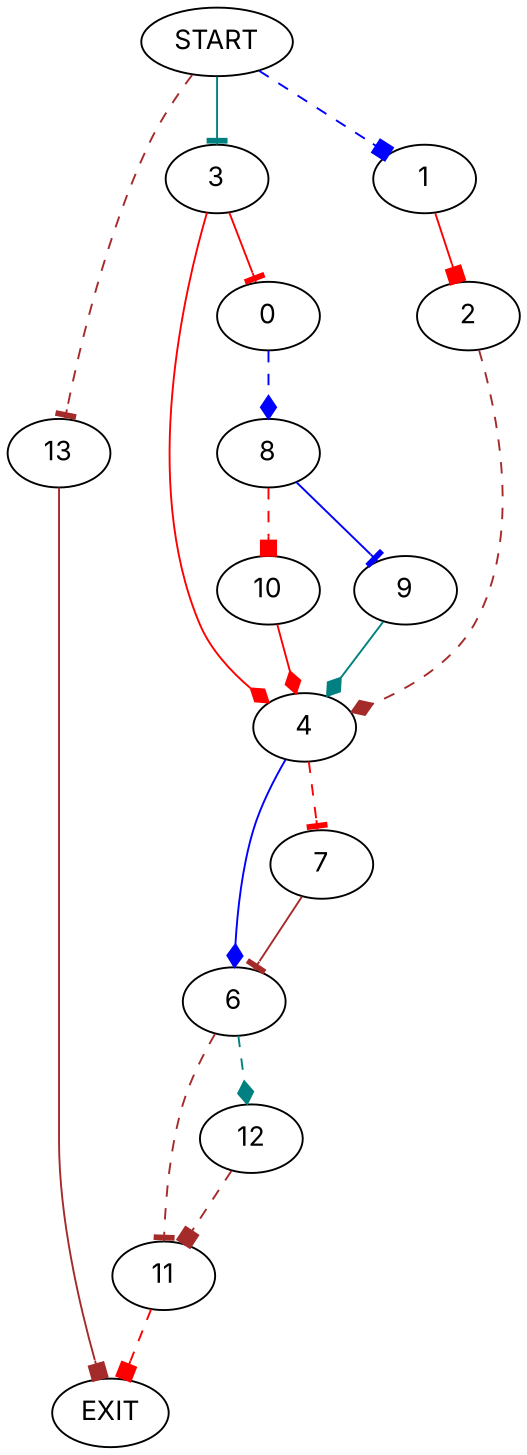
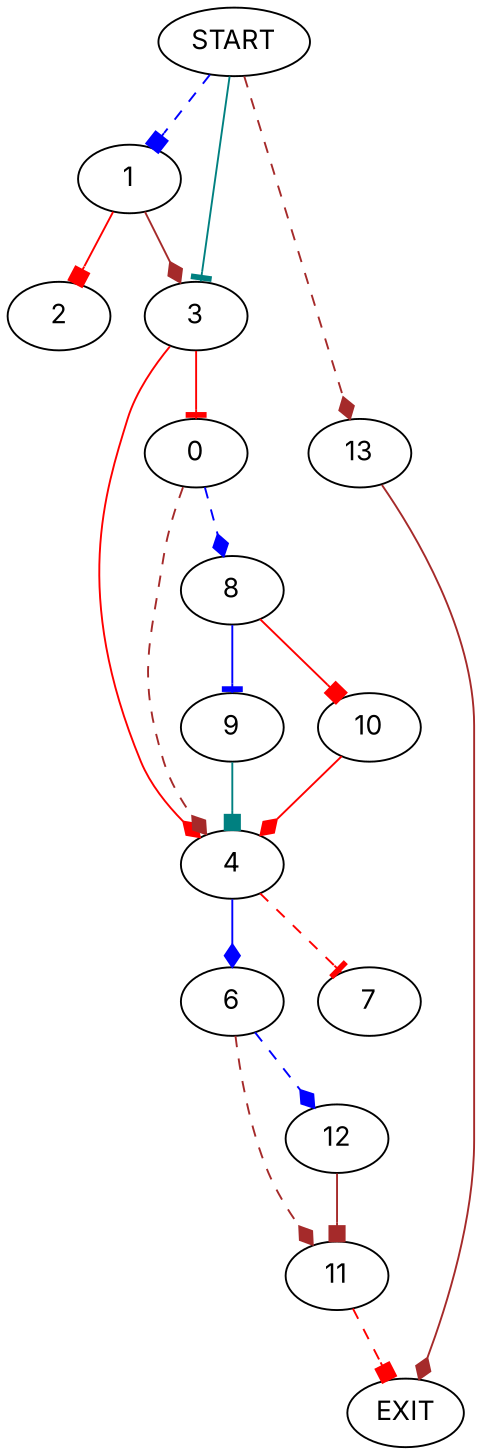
edge "START" -> "13": arrowhead tee -> diamond
edge "1" -> "3": added
edge "8" -> "10": style dashed -> solid
edge "2" -> "4": now "0" -> "4"
edge "9" -> "4": arrowhead diamond -> box
edge "13" -> "EXIT": arrowhead box -> diamond
edge "7" -> "6": removed
edge "6" -> "12": color teal -> blue
edge "6" -> "11": arrowhead tee -> diamond
edge "12" -> "11": style dashed -> solid
